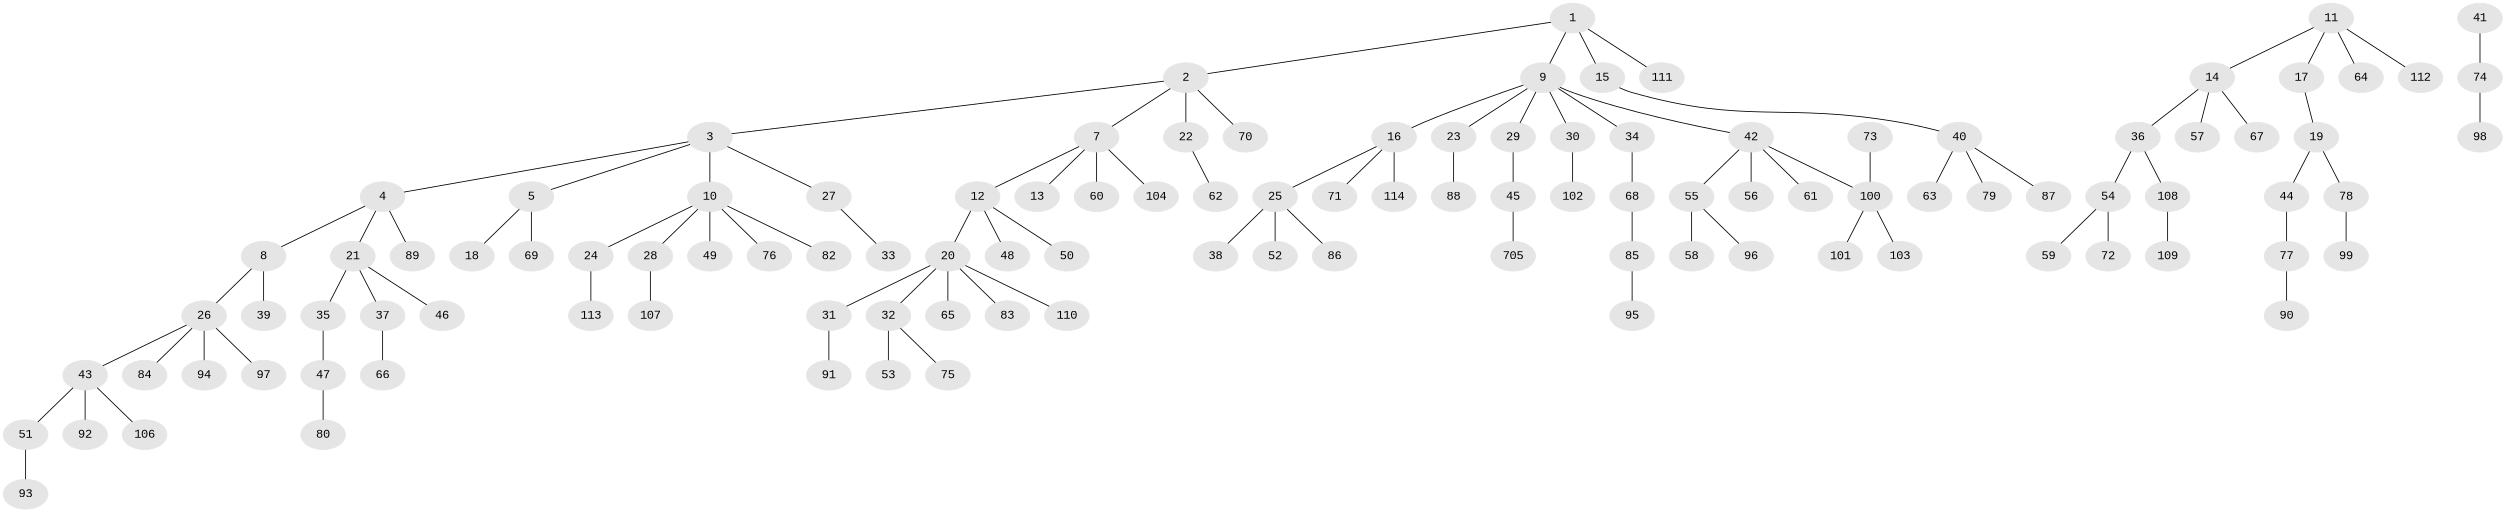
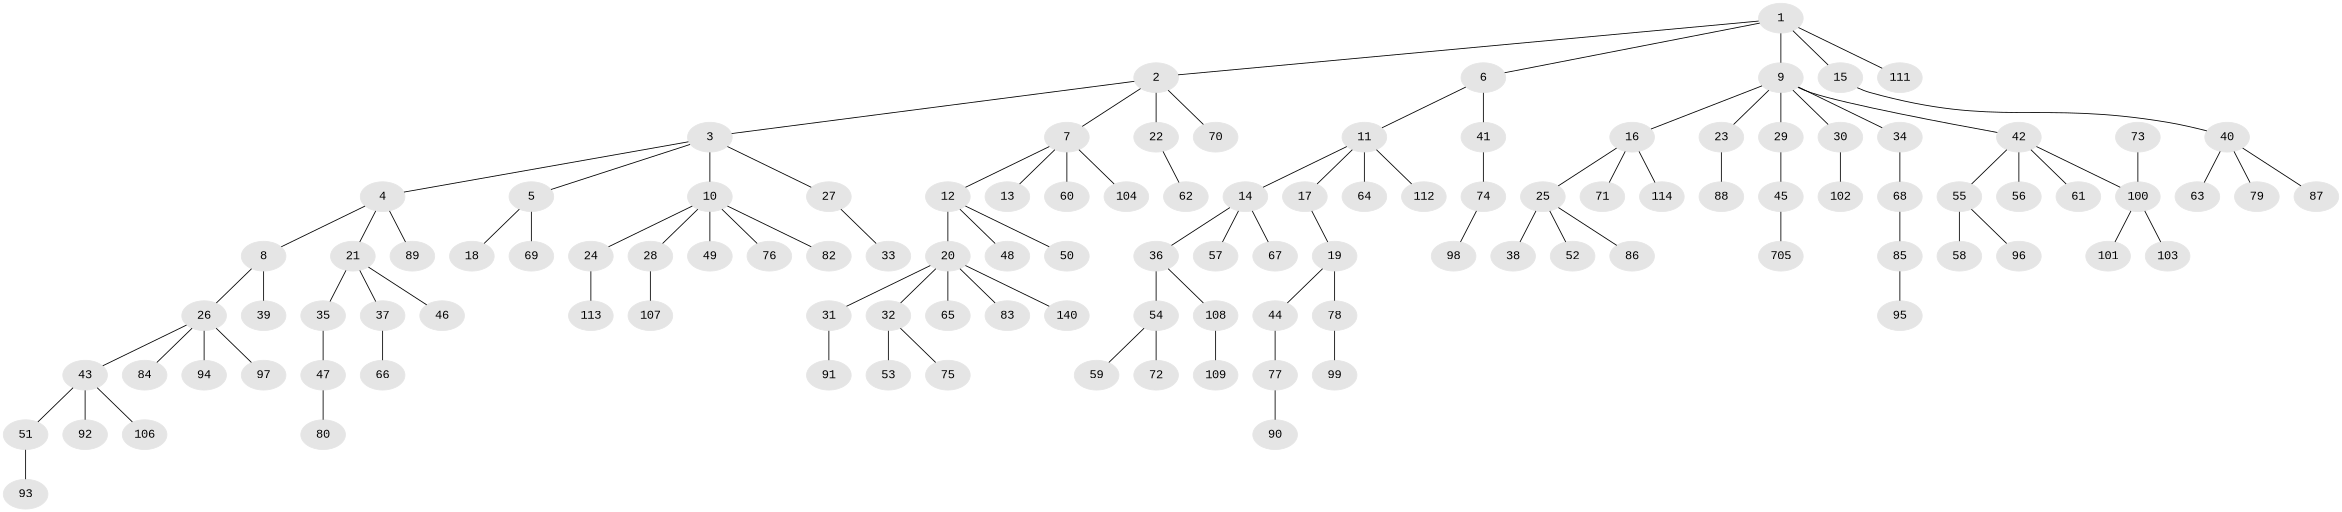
node "6": added
node "110": label "110" -> "140"
